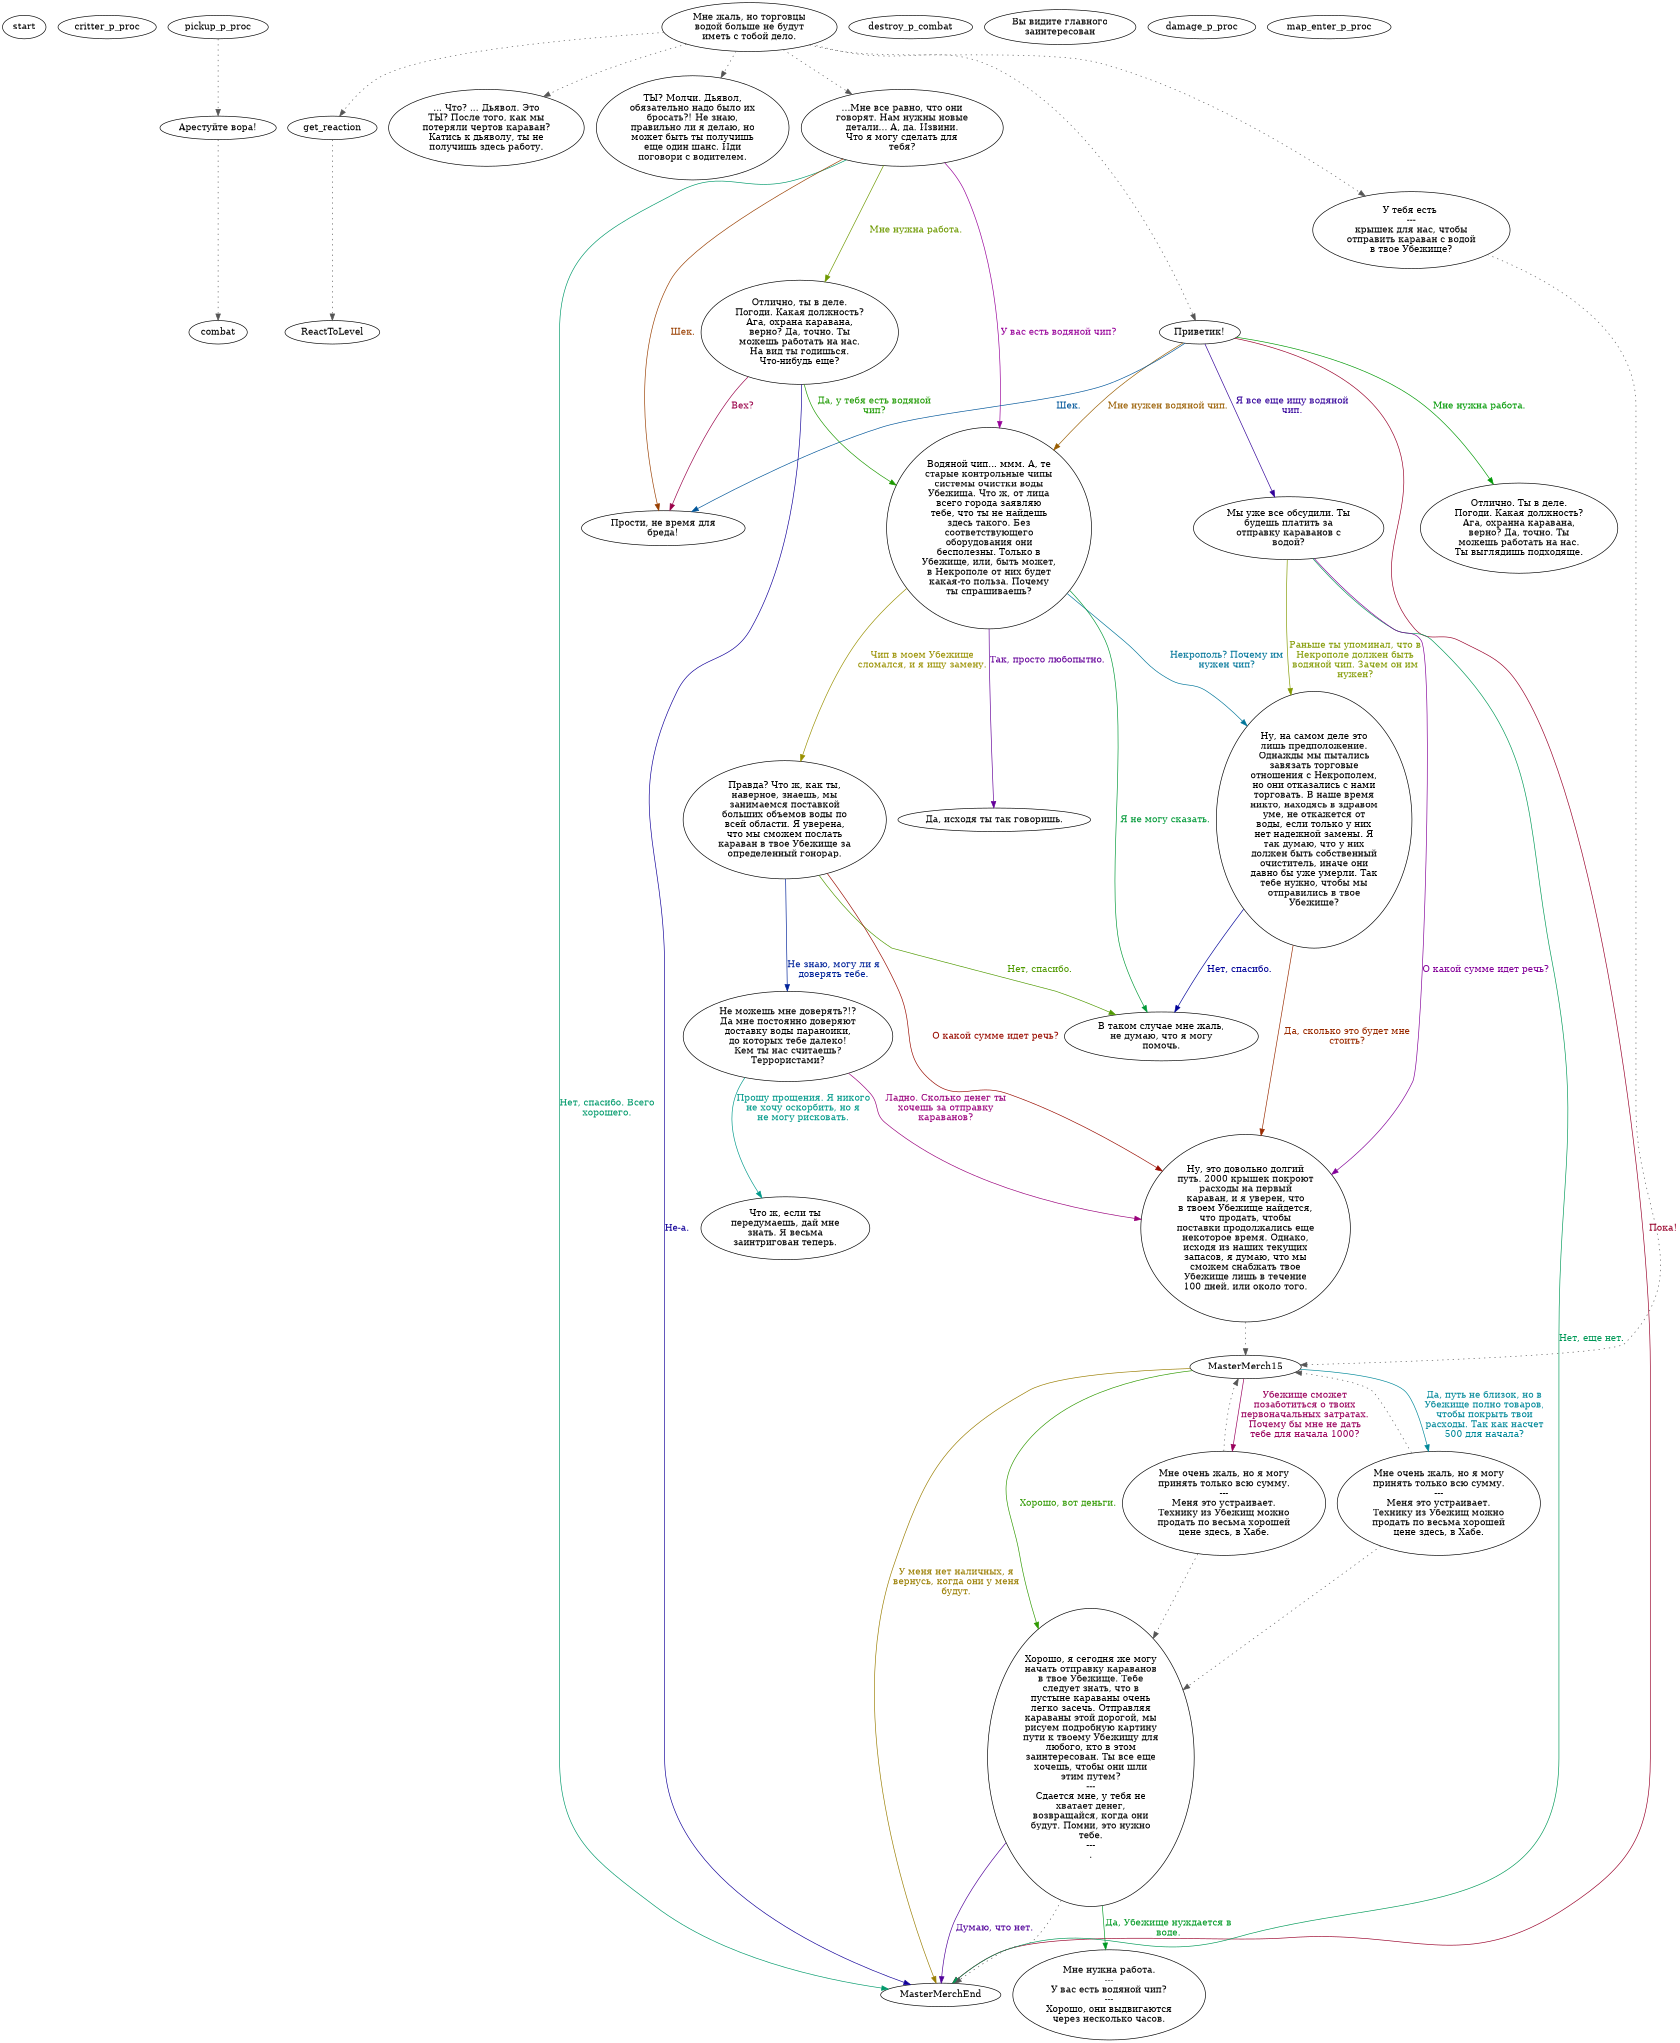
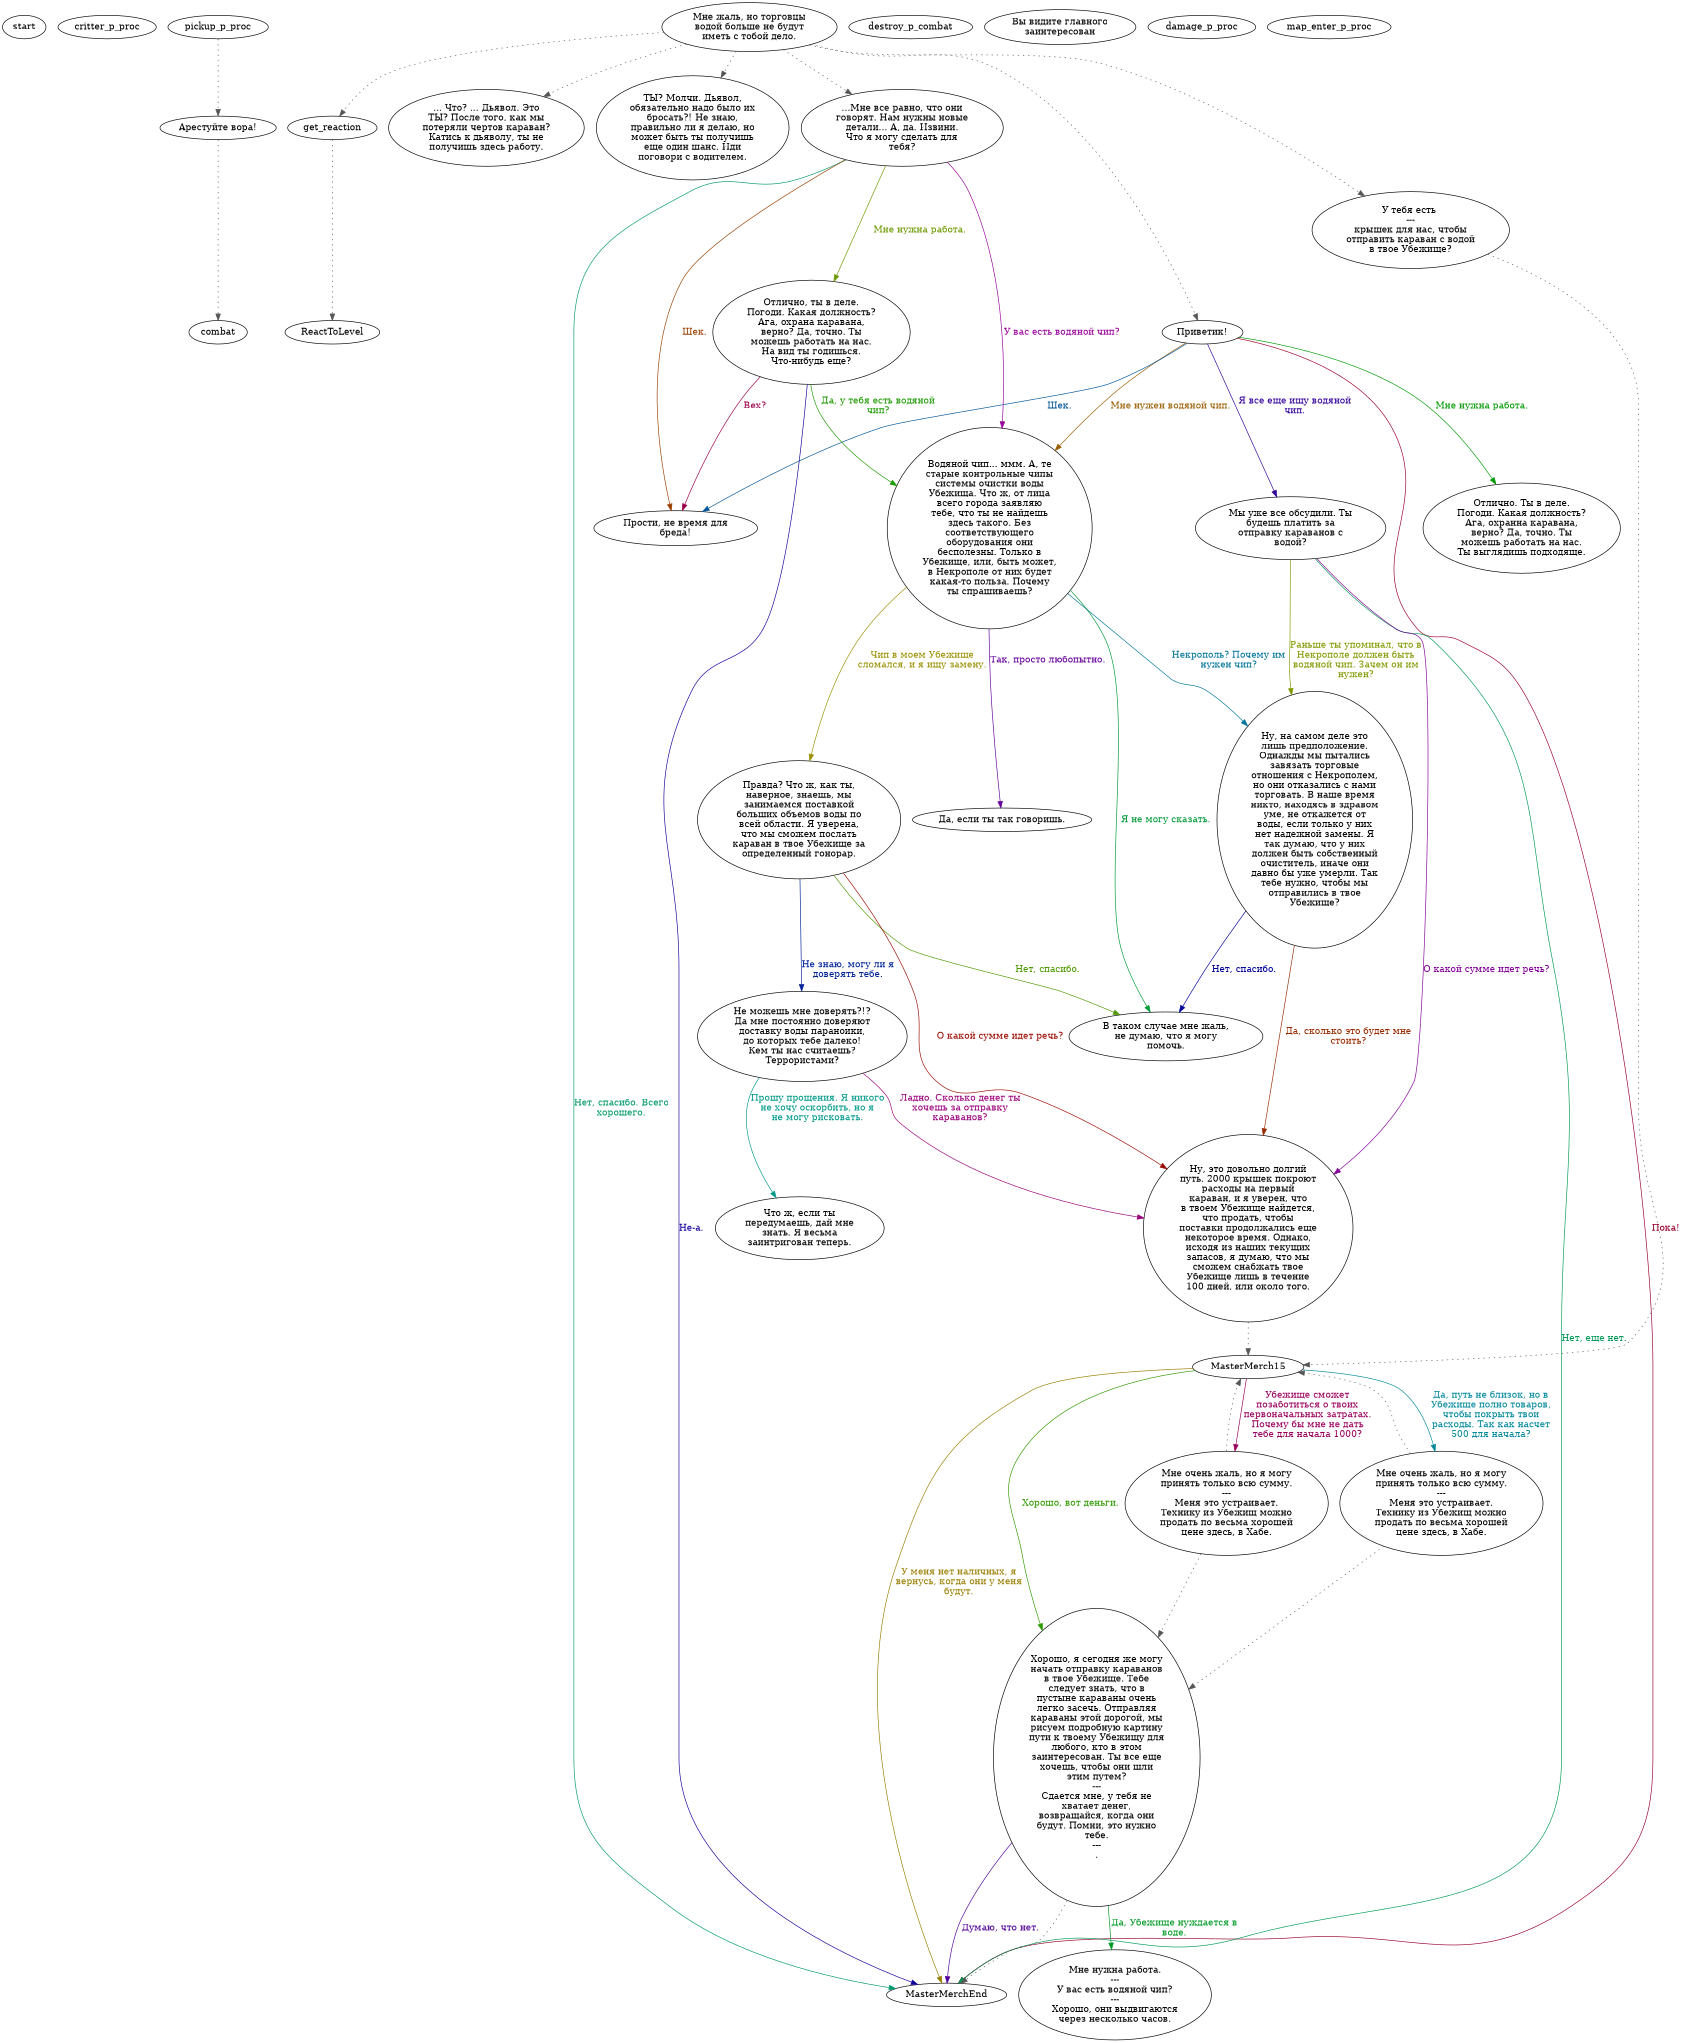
node "Да, исходя ты так говоришь.": label "Да, исходя ты так говоришь." -> "Да, если ты так говоришь."
